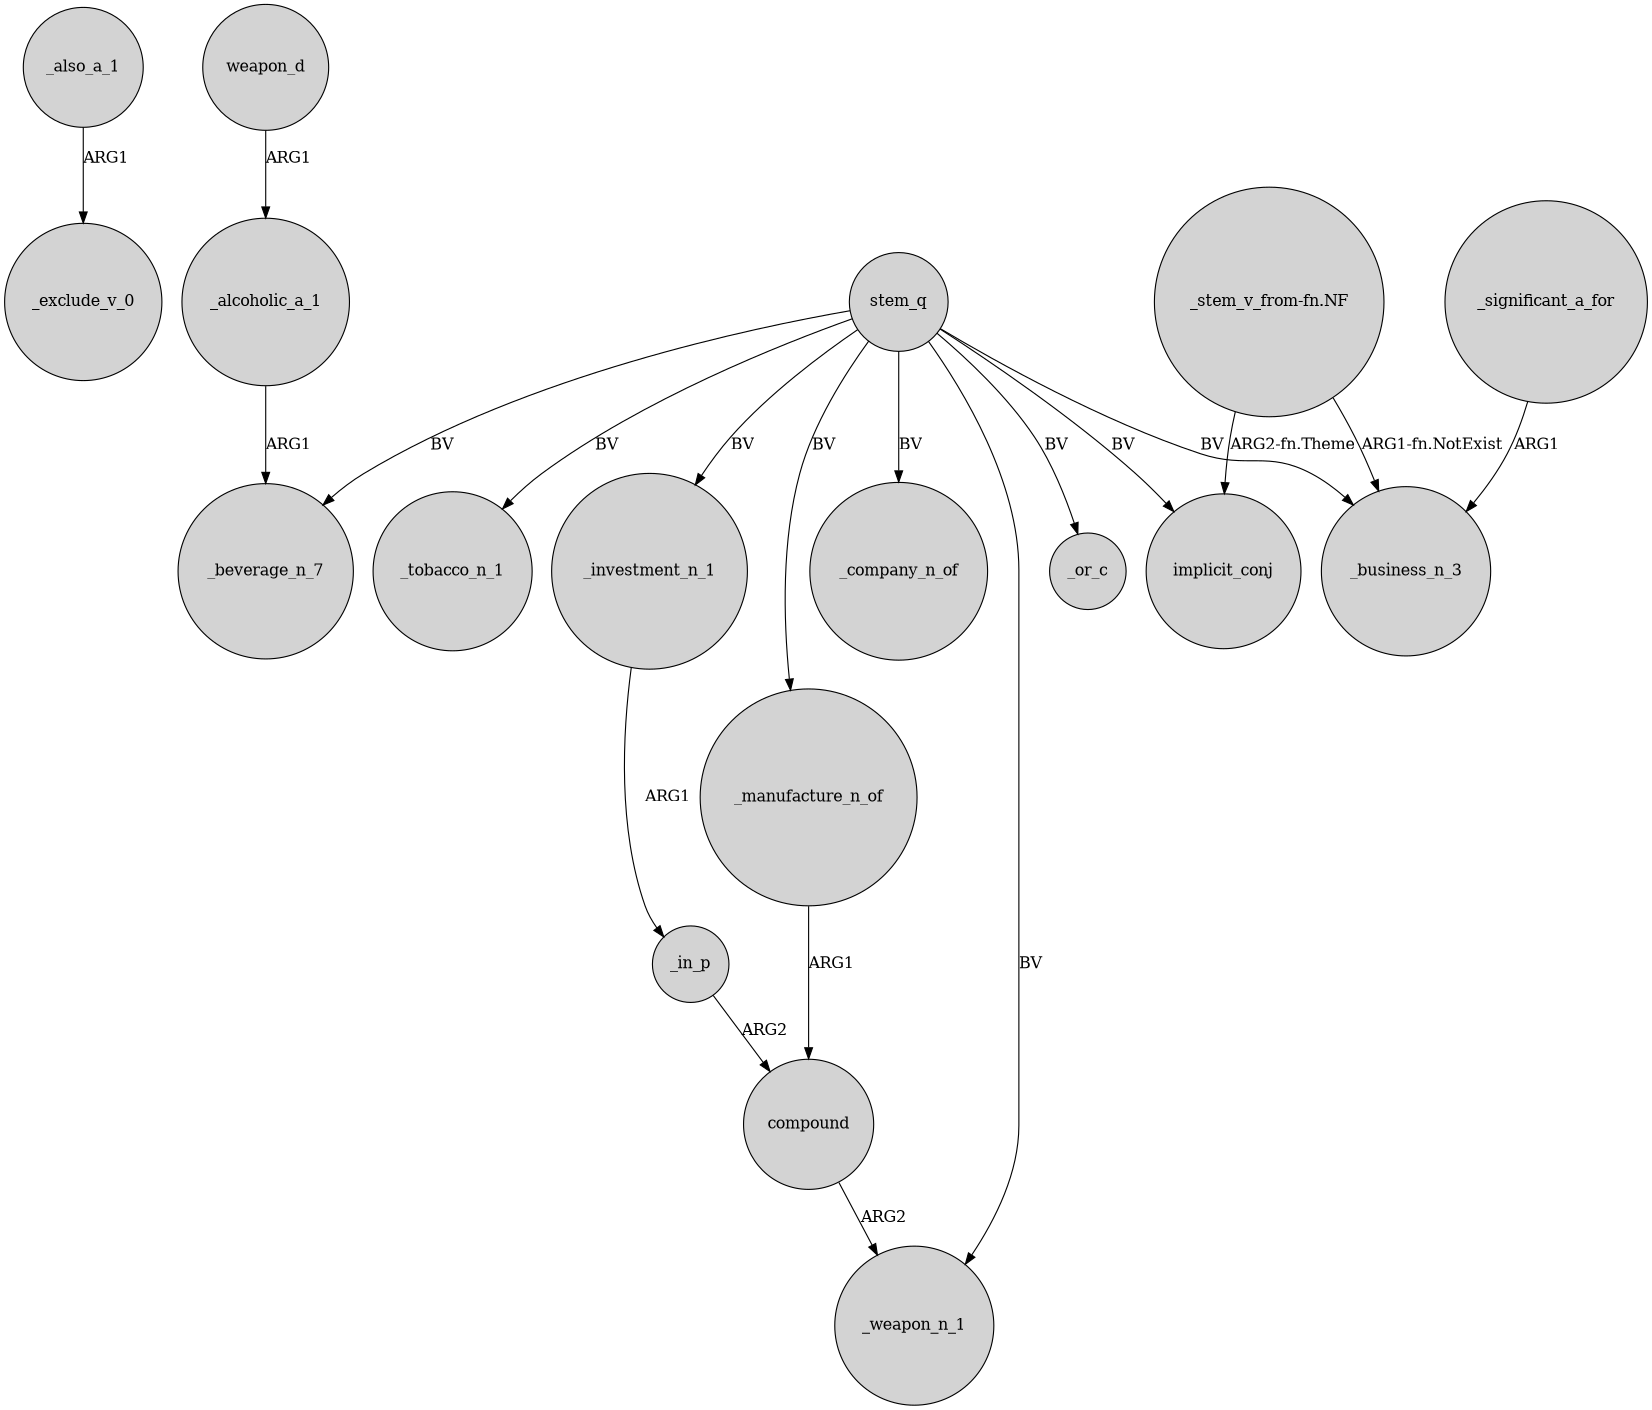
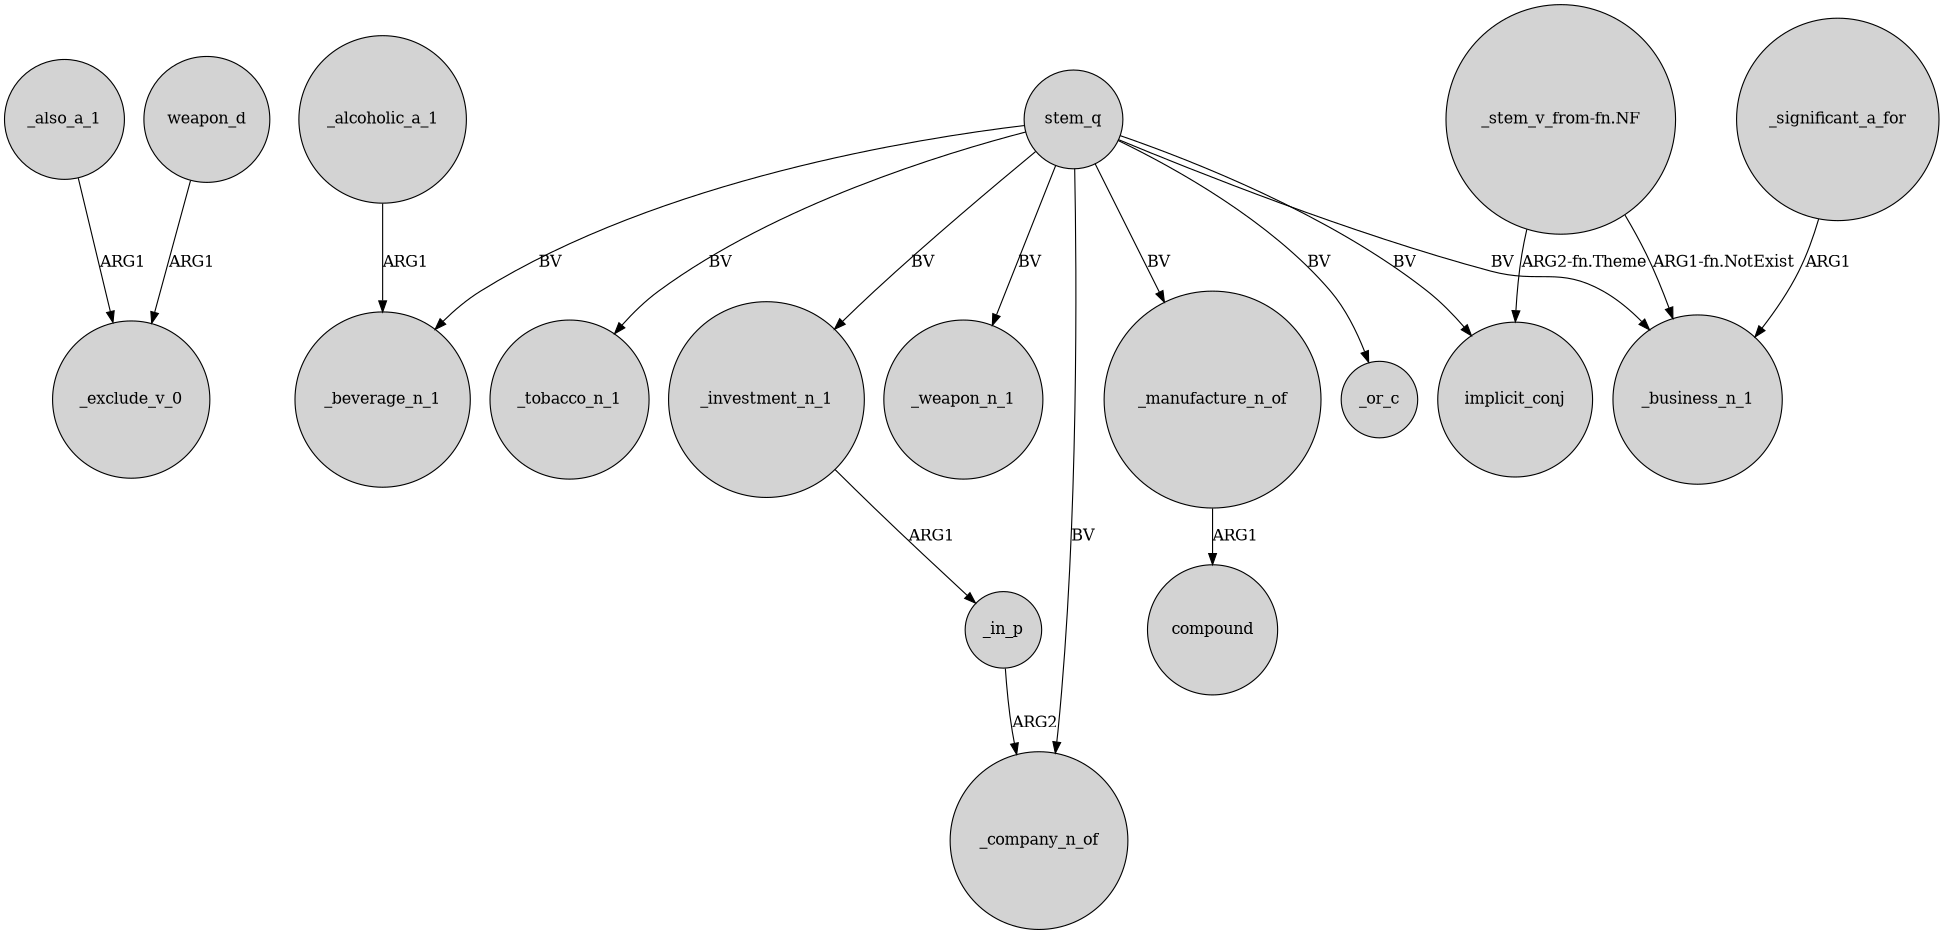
edge "weapon_d" -> "_alcoholic_a_1": now "weapon_d" -> "_exclude_v_0"
node "_beverage_n_7": label "_beverage_n_7" -> "_beverage_n_1"
node "_business_n_3": label "_business_n_3" -> "_business_n_1"
edge "_in_p" -> "compound": now "_in_p" -> "_company_n_of"
edge "compound" -> "_weapon_n_1": removed, label "ARG2"
